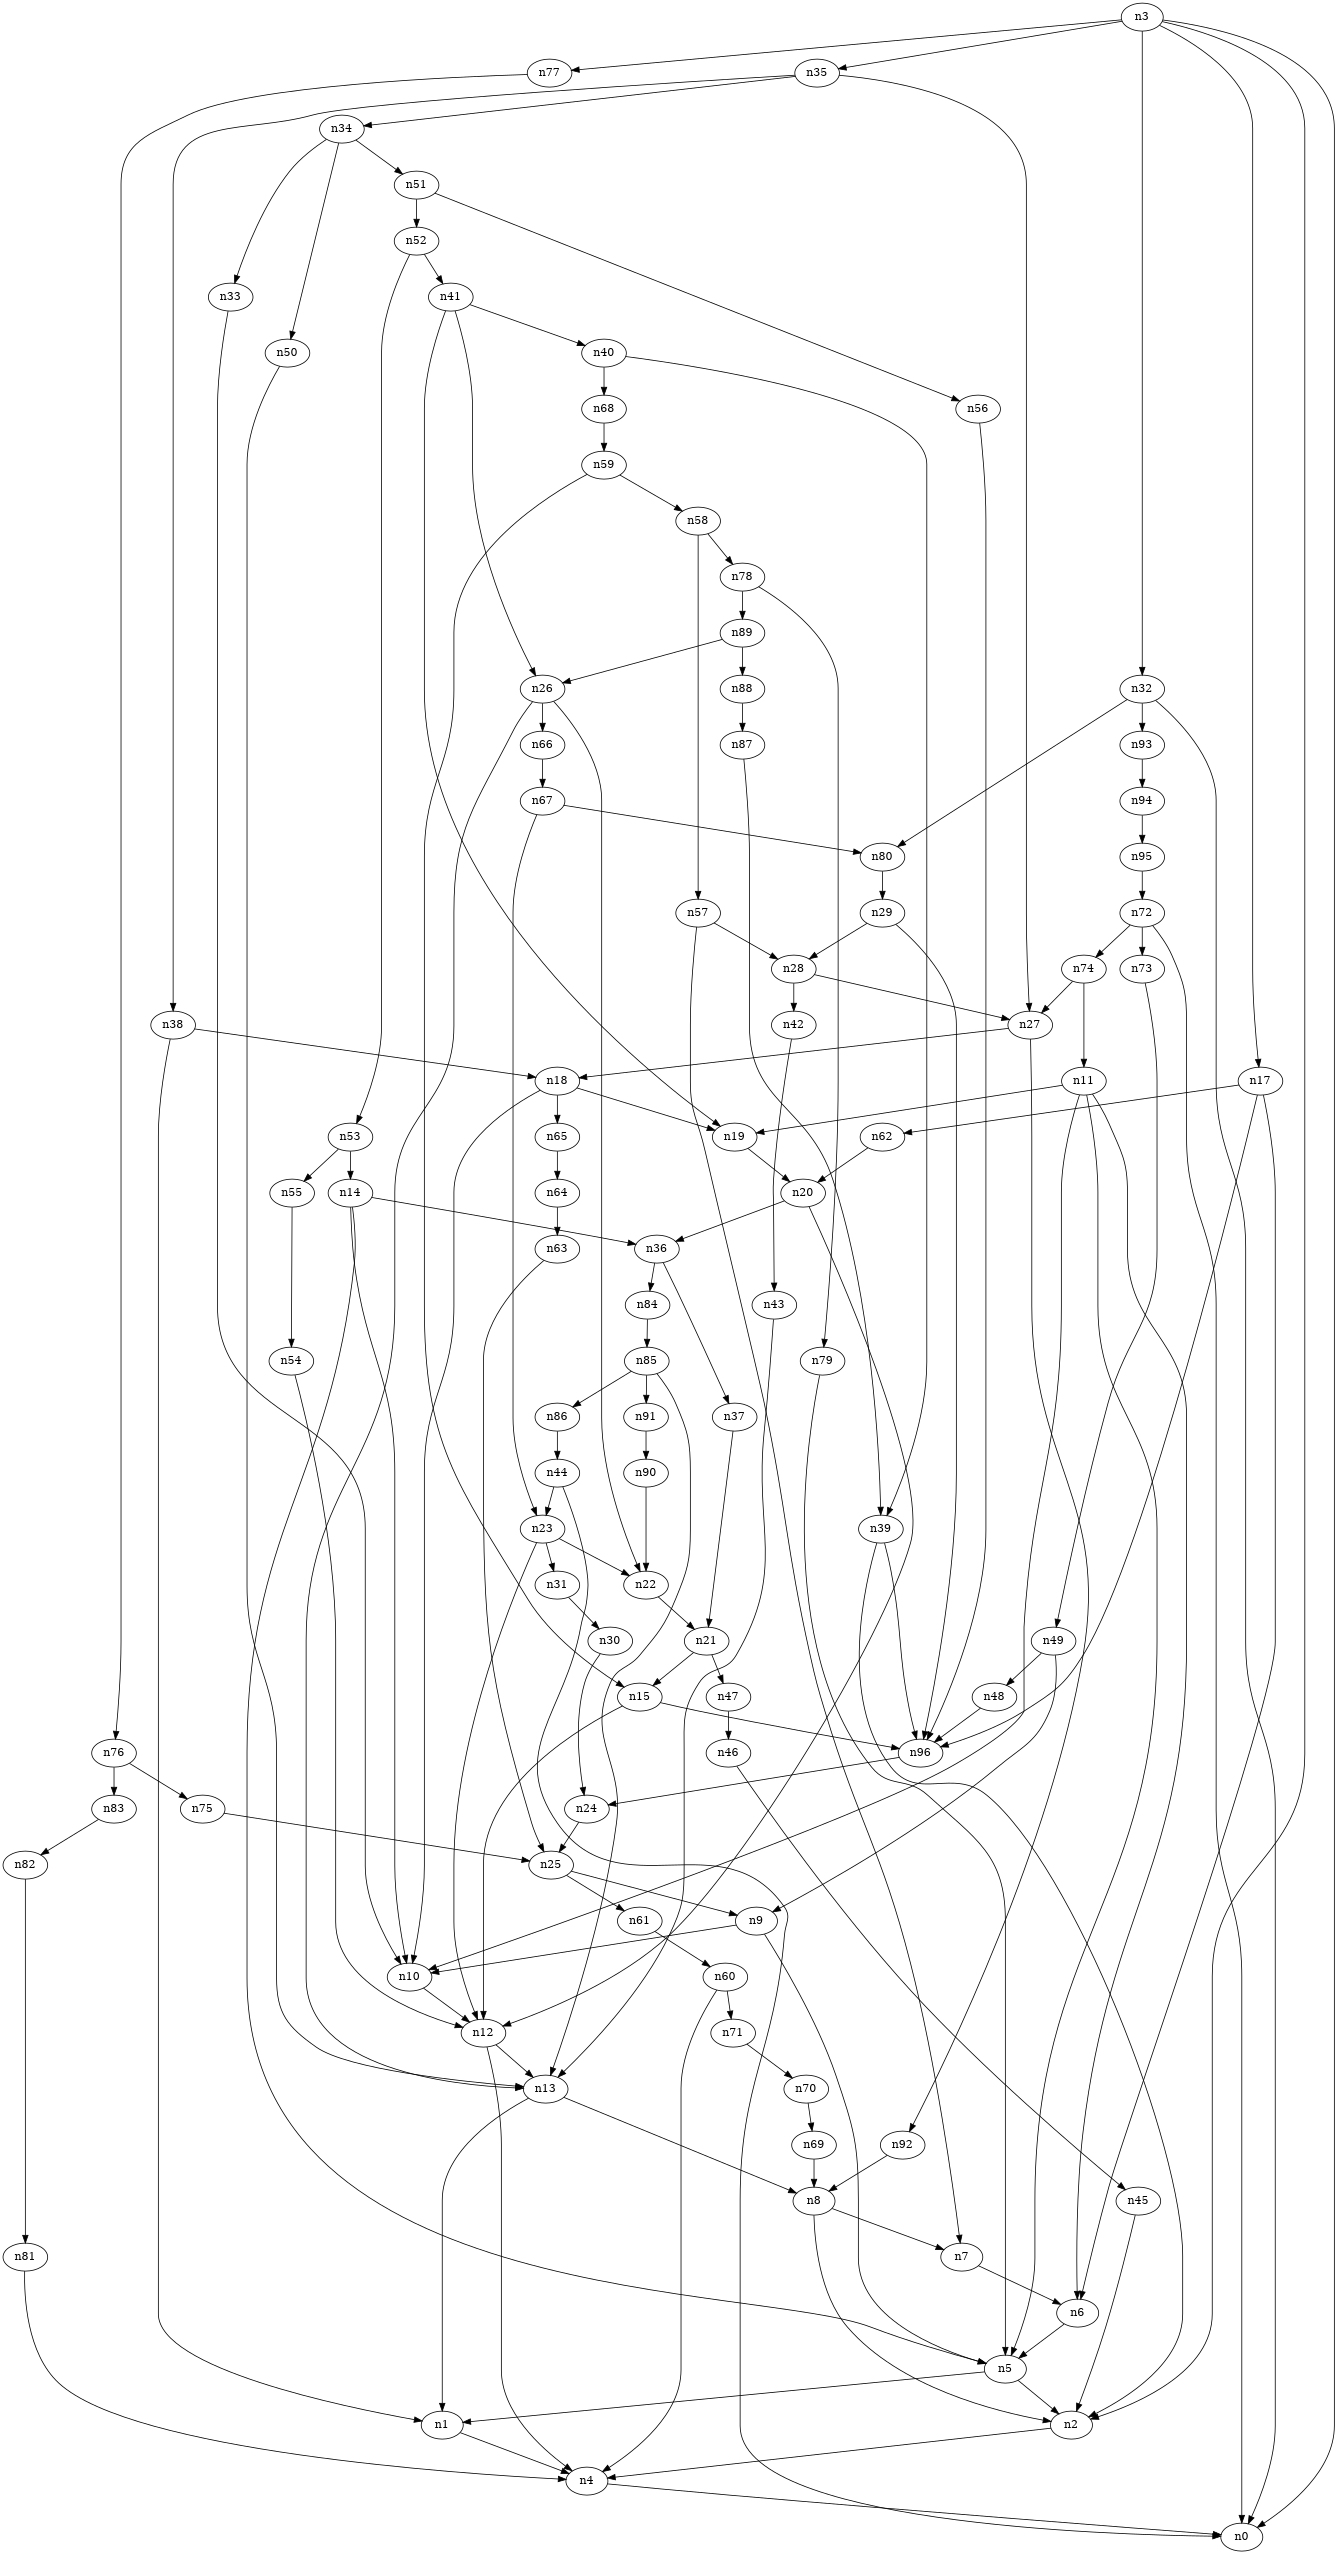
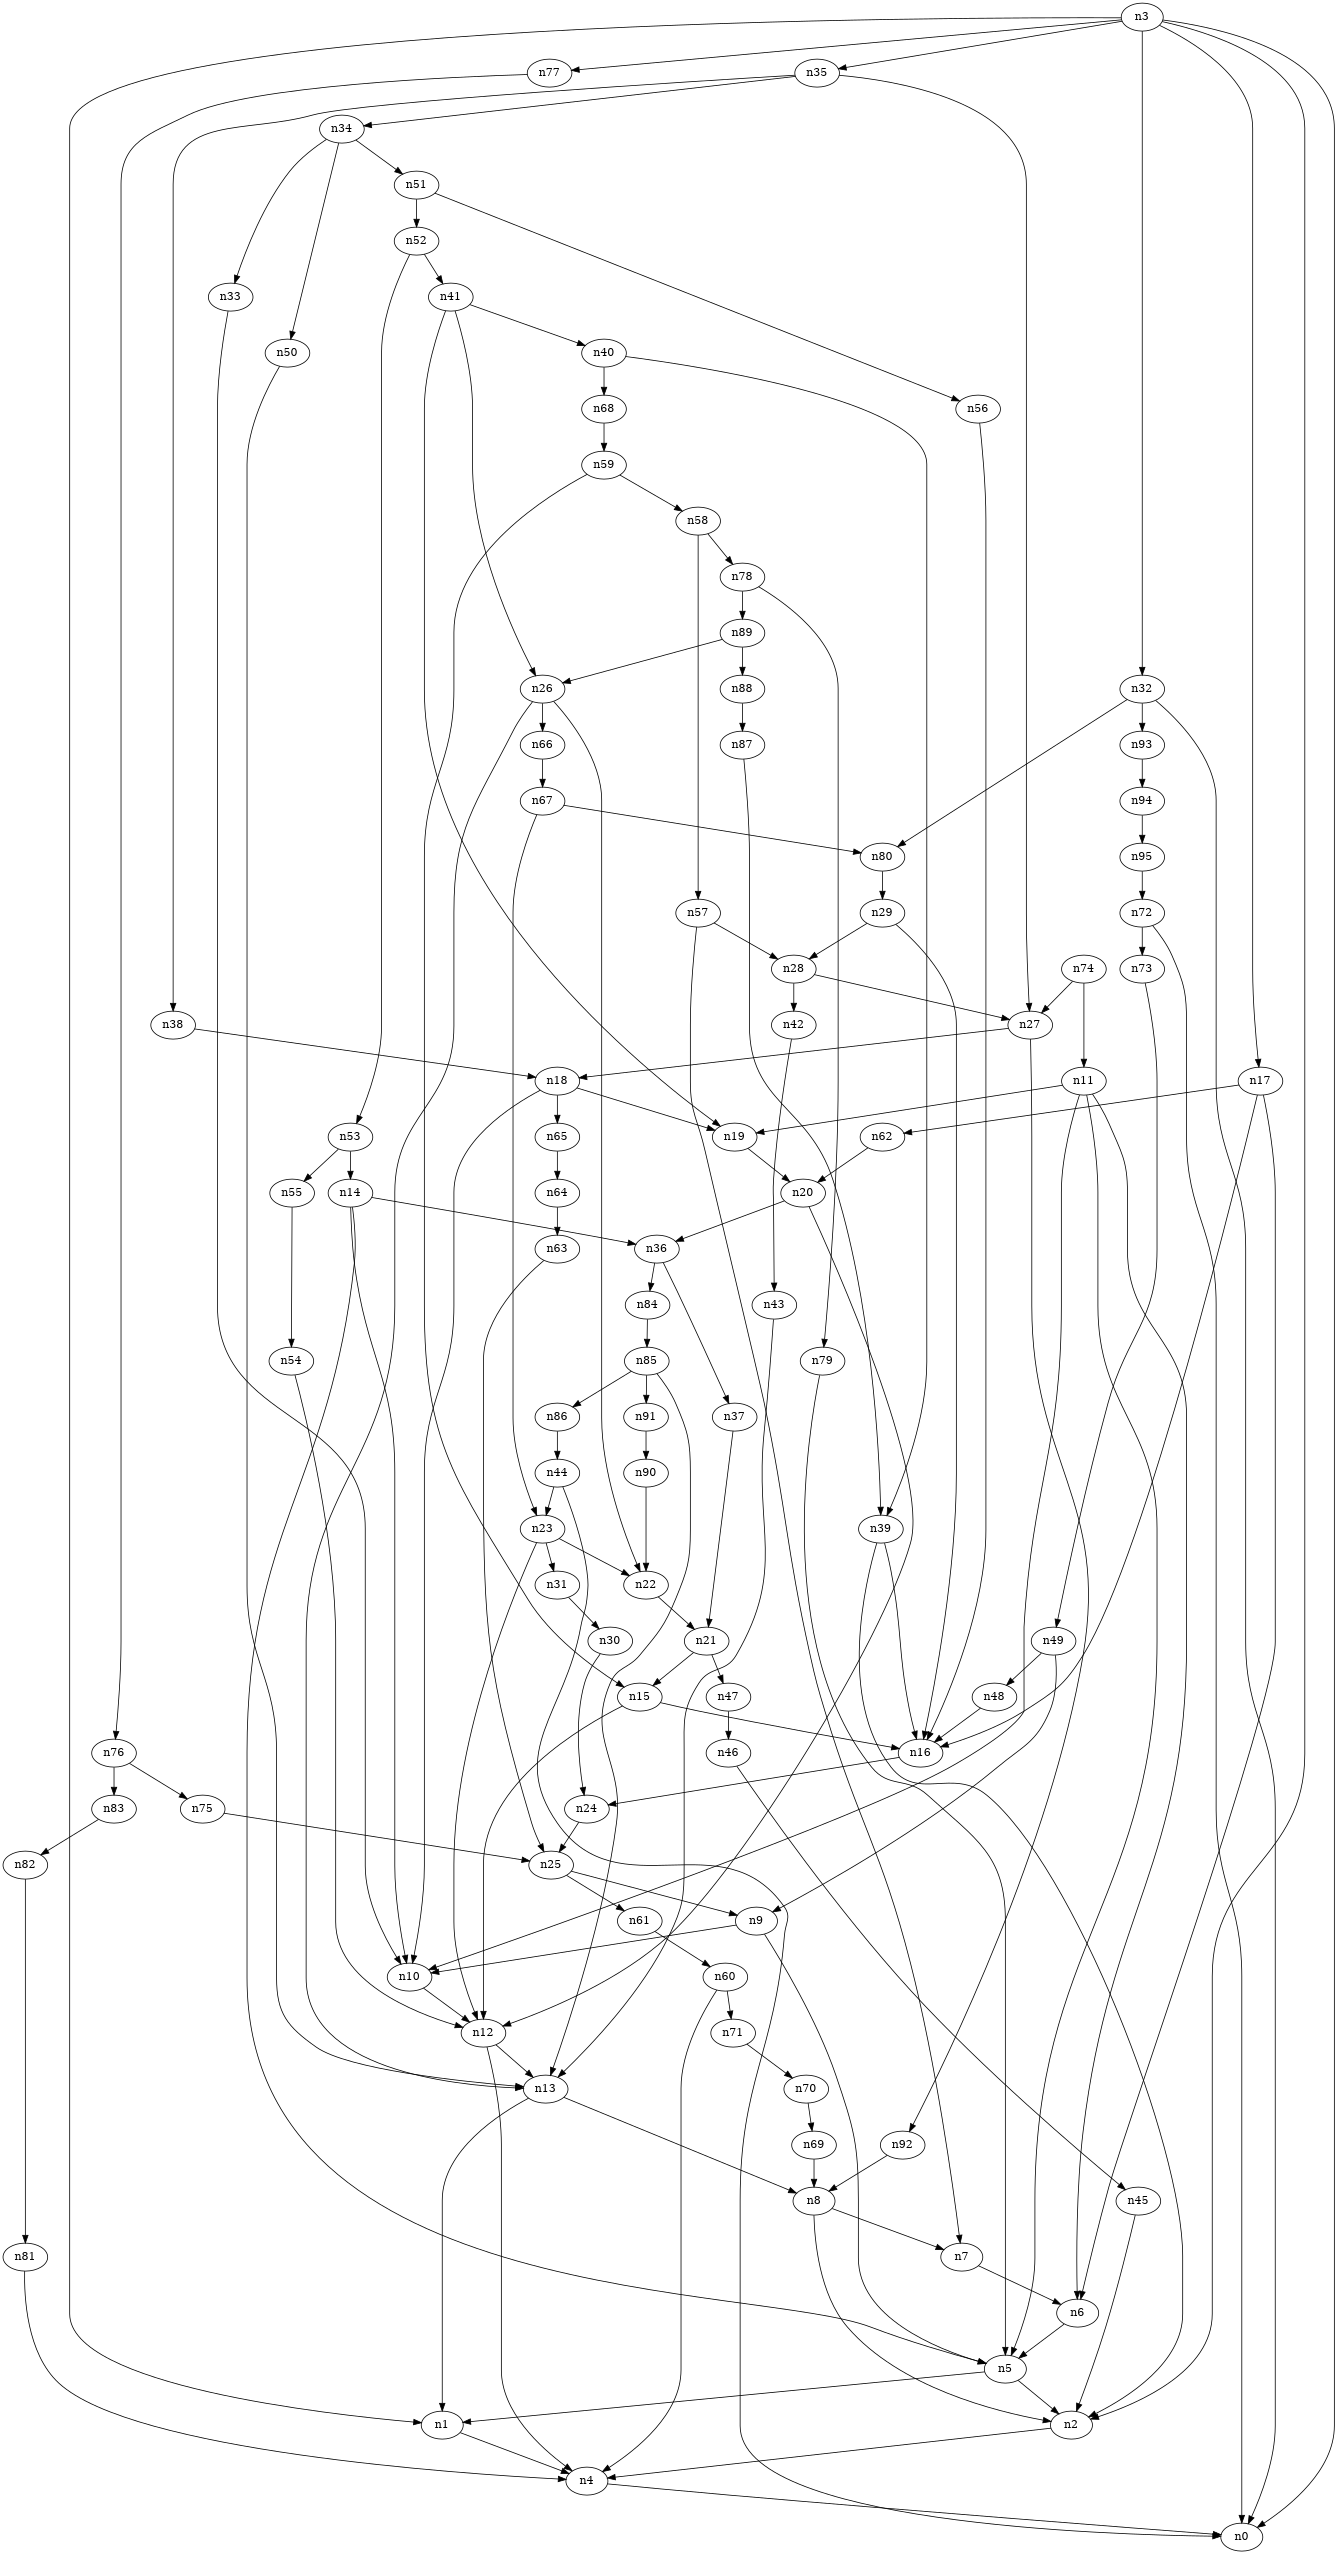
edge "n72" -> "n74": removed
node "n96": label "n96" -> "n16"
edge "n38" -> "n1": now "n3" -> "n1"
